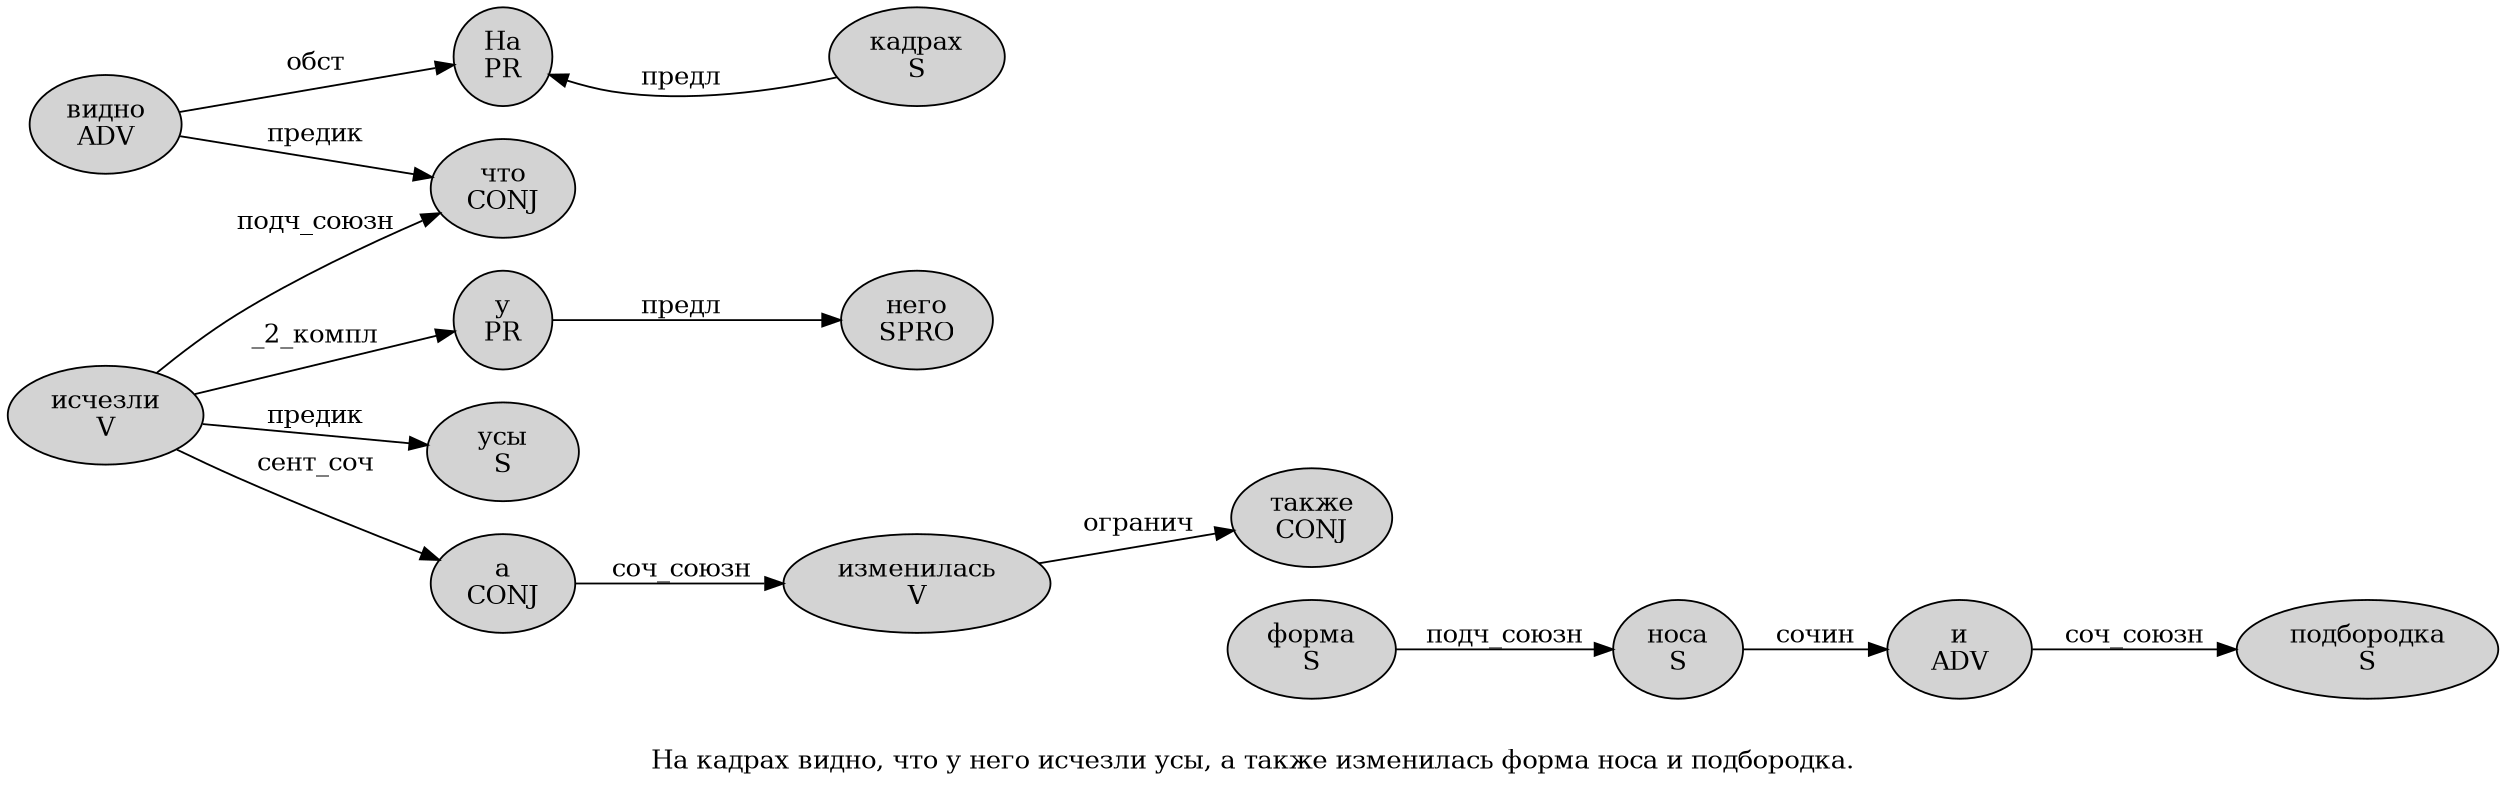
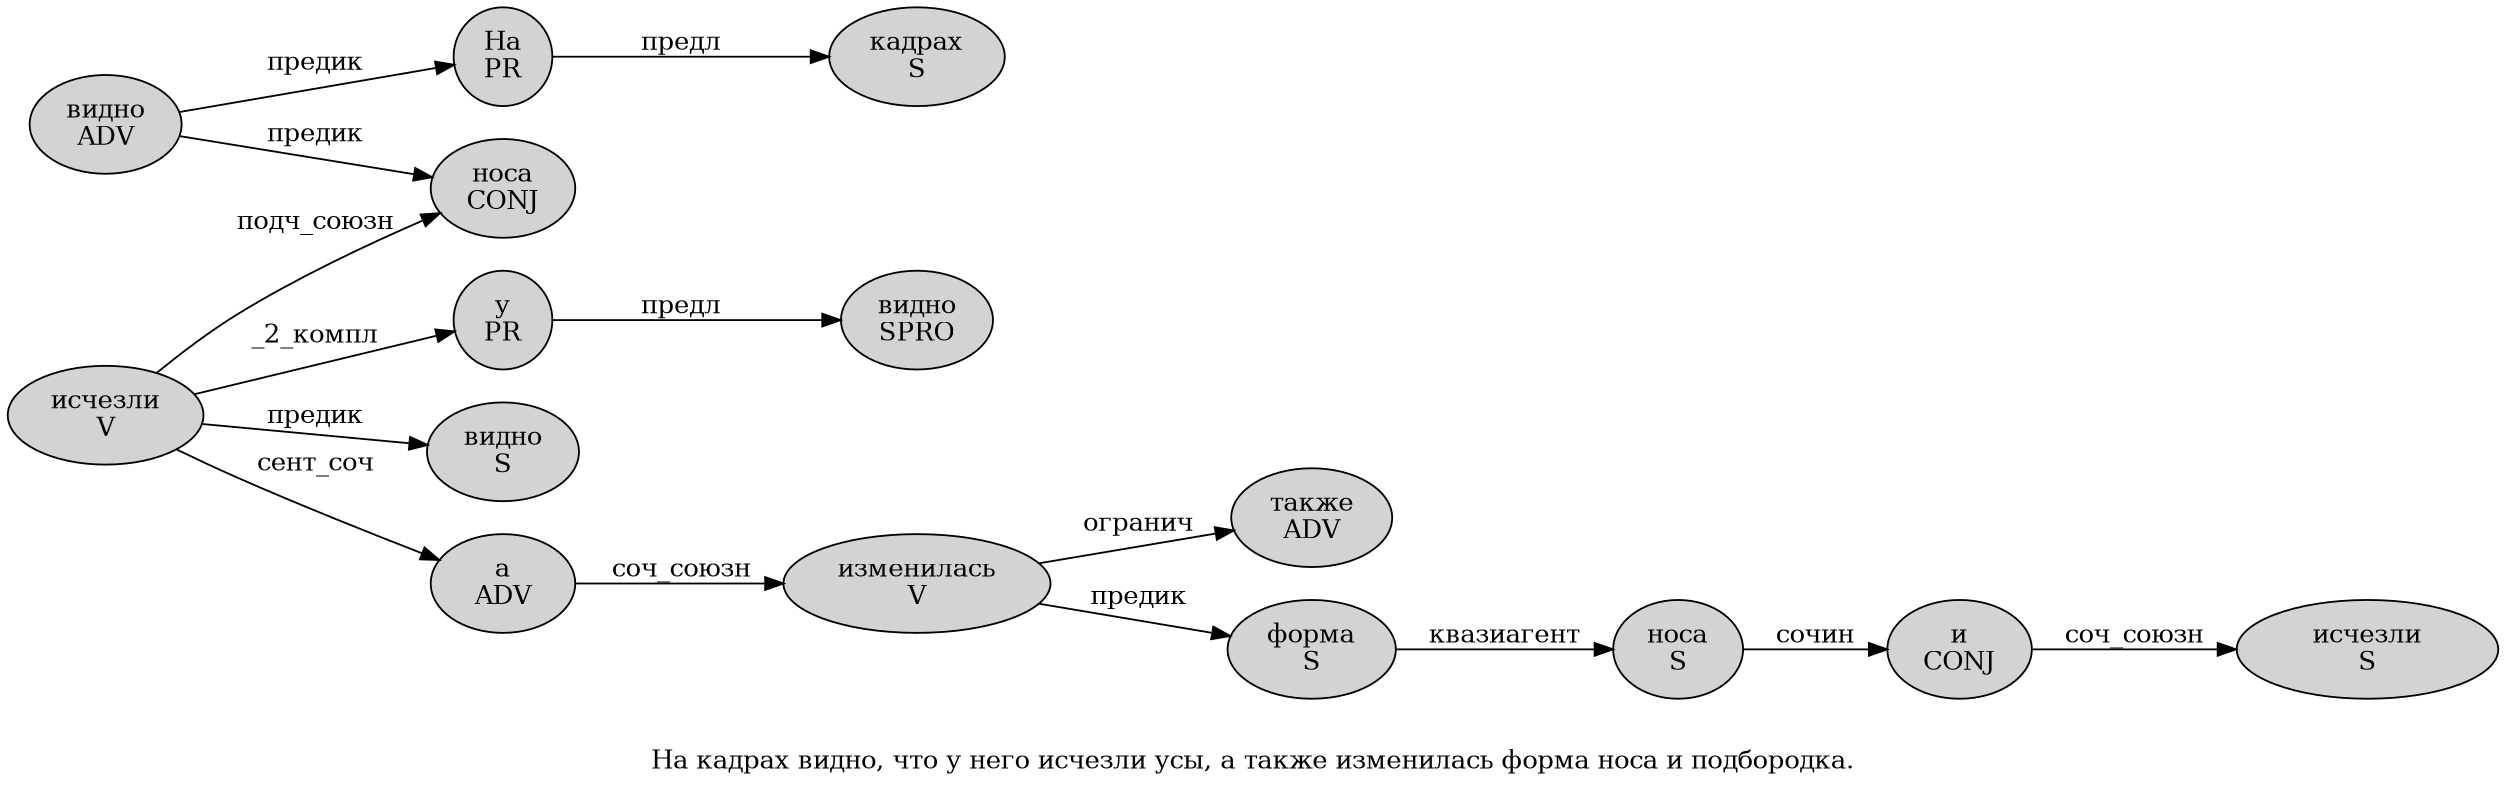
edge "видно ADV" -> "На PR": label "обст" -> "предик"
edge "кадрах S" -> "На PR": reversed
node "что CONJ": label "что CONJ" -> "носа CONJ"
node "него SPRO": label "него SPRO" -> "видно SPRO"
node "усы S": label "усы S" -> "видно S"
node "также CONJ": label "также CONJ" -> "также ADV"
node "а CONJ": label "а CONJ" -> "а ADV"
edge "изменилась V" -> "форма S": added, label "предик"
edge "форма S" -> "носа S": label "подч_союзн" -> "квазиагент"
node "и ADV": label "и ADV" -> "и CONJ"
node "подбородка S": label "подбородка S" -> "исчезли S"
